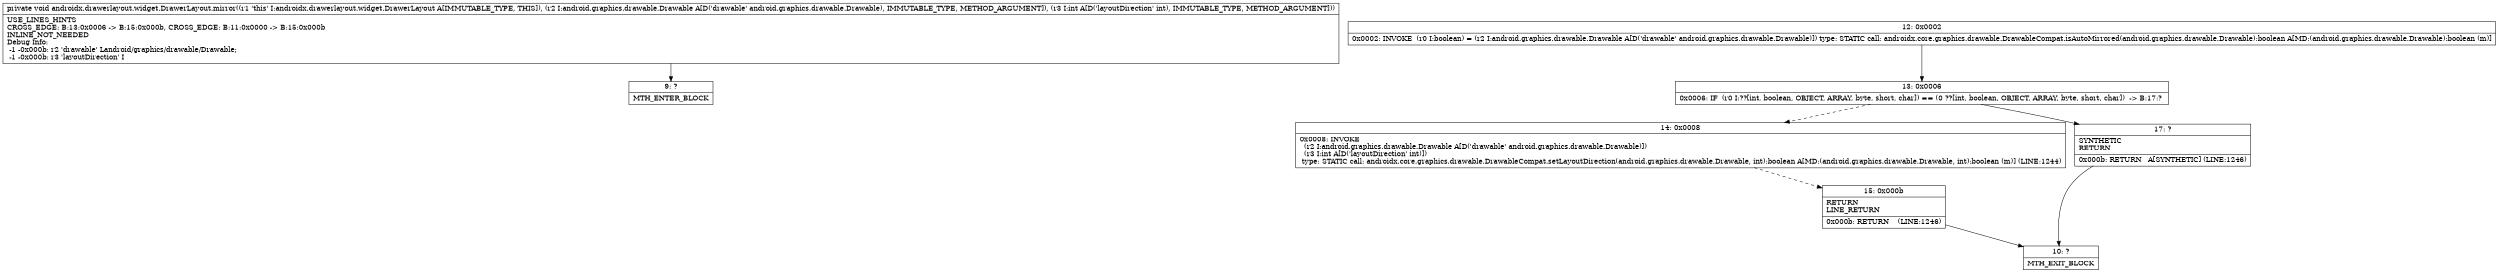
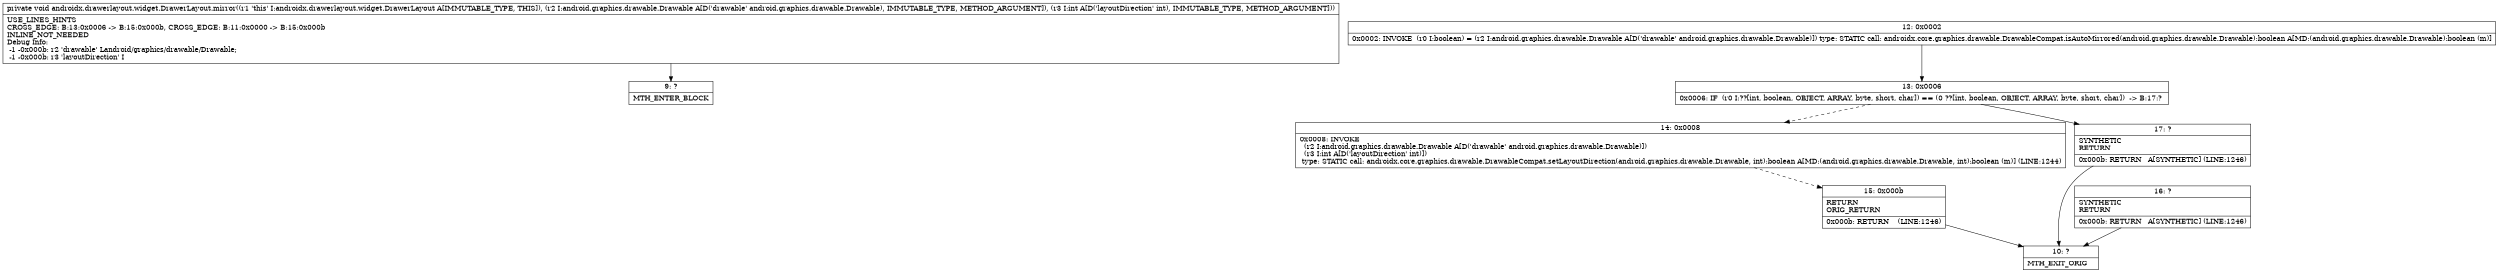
node "16: ?": added
node "15: 0x000b": text "LINE_RETURN" -> "ORIG_RETURN"
node "10: ?": text "MTH_EXIT_BLOCK" -> "MTH_EXIT_ORIG"
